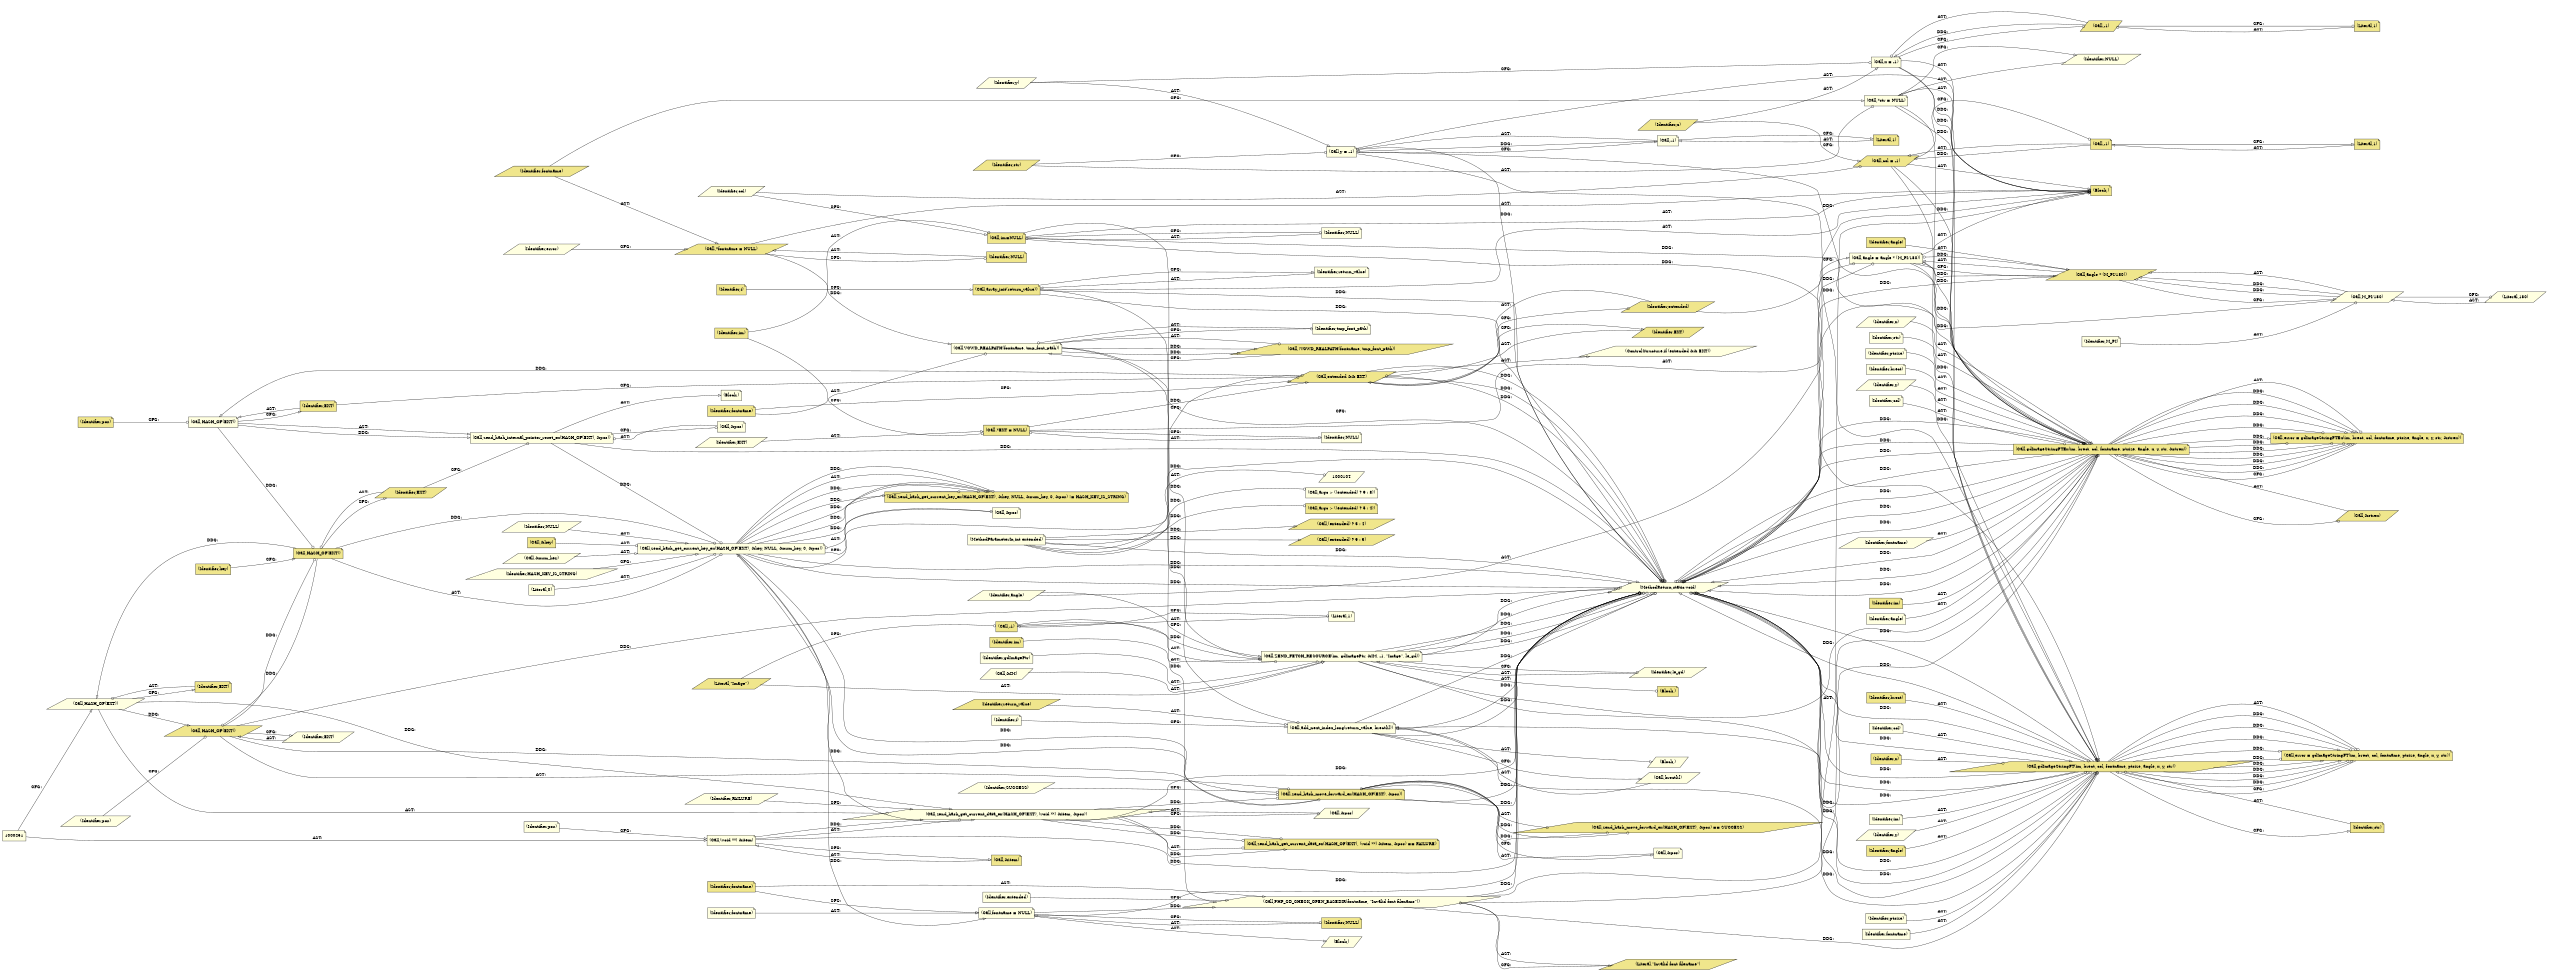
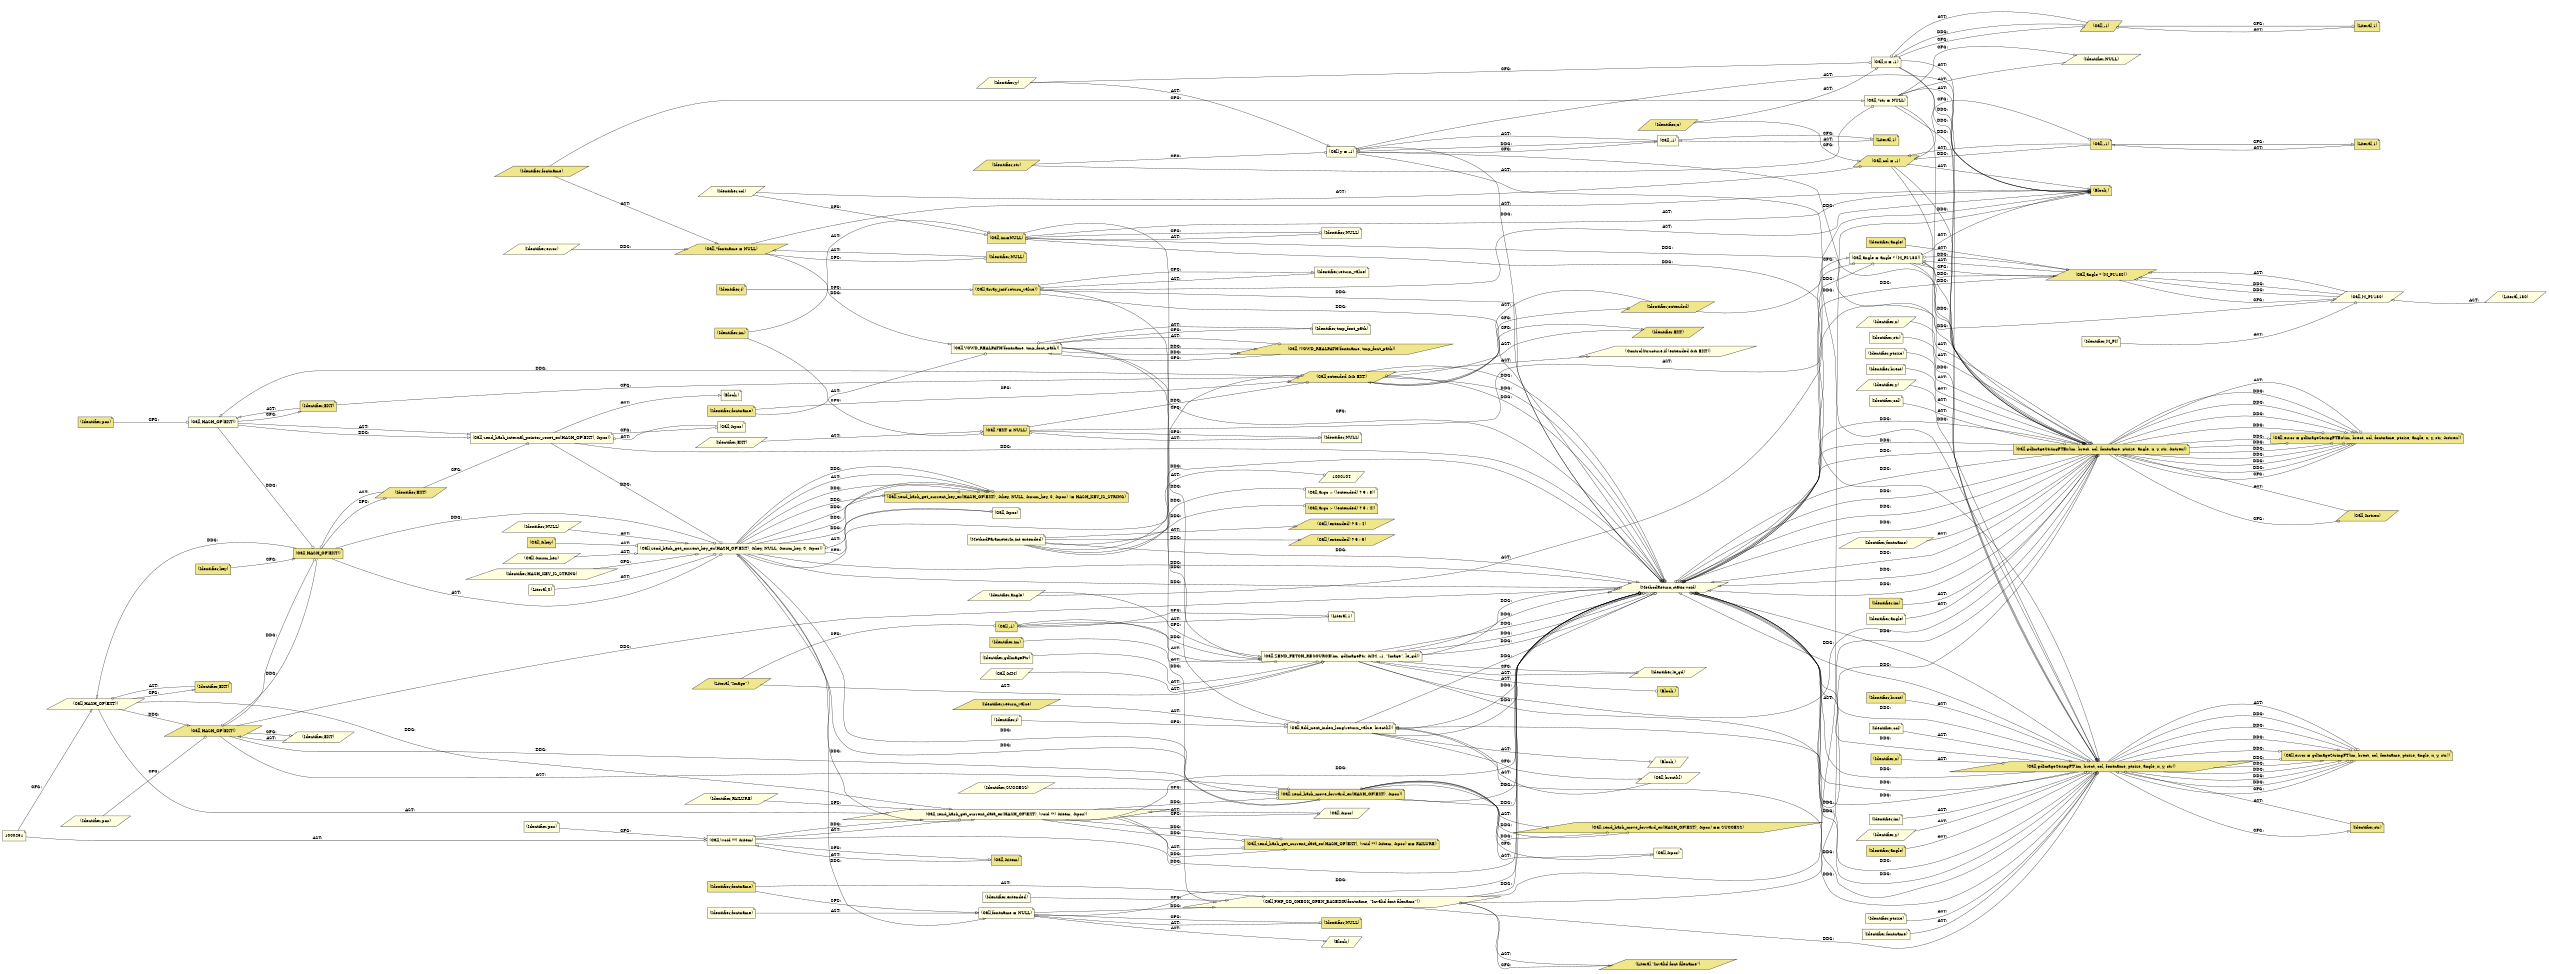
edge "(Identifier,error)" -> "(Call,*fontname = NULL)": label "CFG: " -> "DDG: "
edge "(Call,M_PI/180)" -> "(Literal,180)": removed, label "CFG:"
edge "(Call,*EXT = NULL)" -> "(Call,extended && EXT)": arrowhead onormal -> odot
edge "(MethodParameterIn,int extended)" -> "(Call,(extended) ? 5 : 4)": label "DDG: " -> "AST: "
